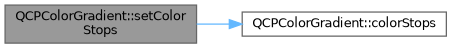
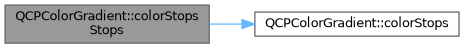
node "QCPColorGradient::setColor Stops": label "QCPColorGradient::setColor Stops" -> "QCPColorGradient::colorStops Stops"
